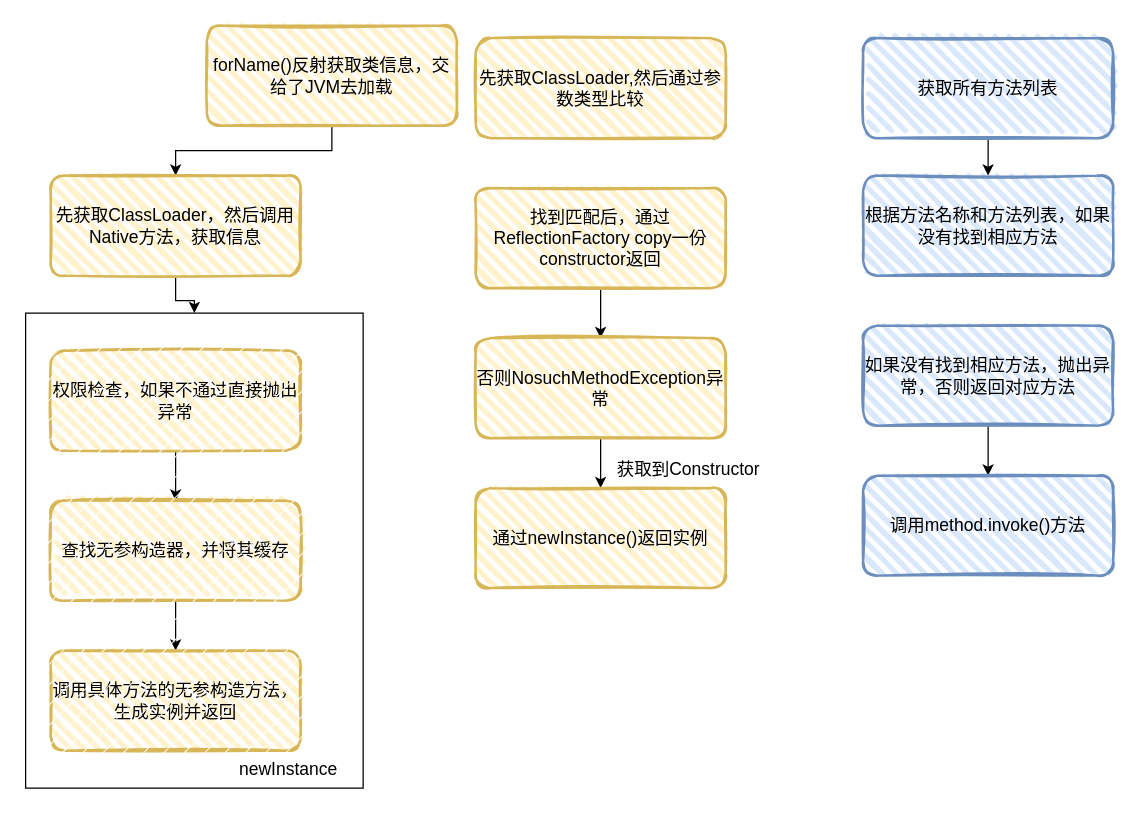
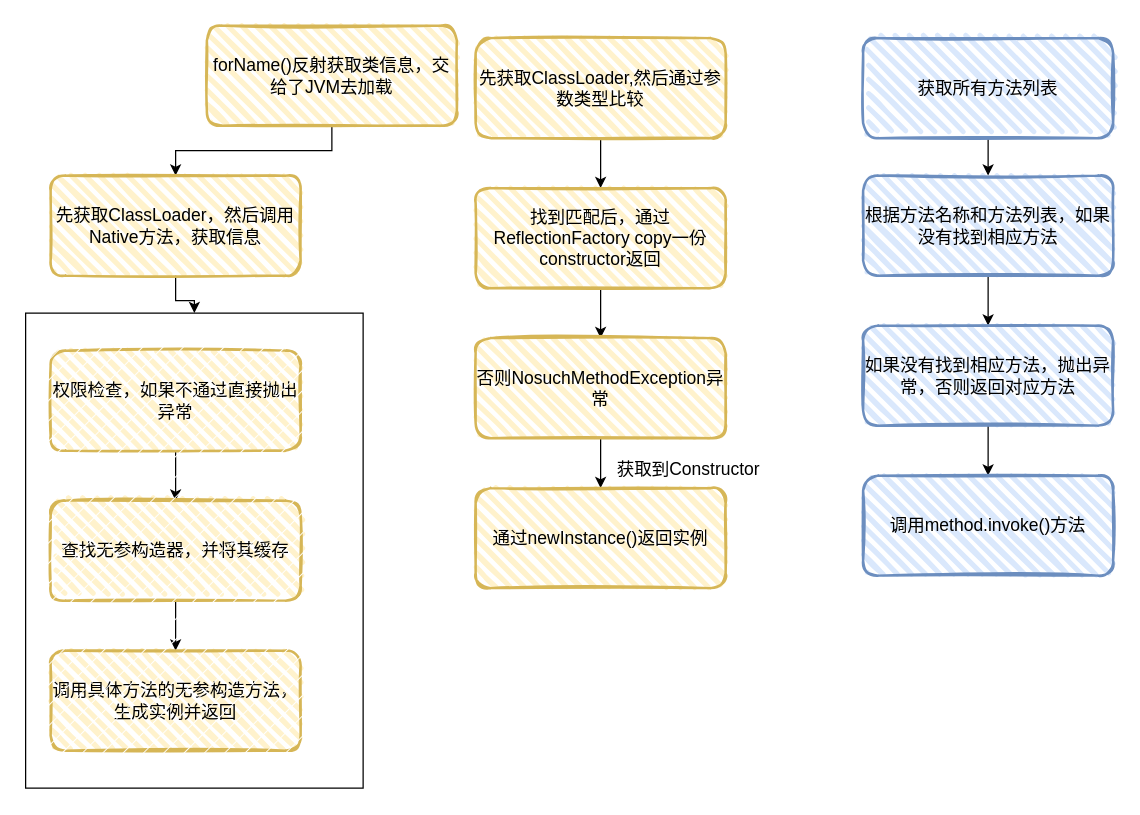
edge "先获取ClassLoader,然后通过参数类型比较" -> "找到匹配后，通过ReflectionFactory copy一份constructor返回": added
edge "根据方法名称和方法列表，如果没有找到相应方法" -> "如果没有找到相应方法，抛出异常，否则返回对应方法": added
node "newInstance": removed
